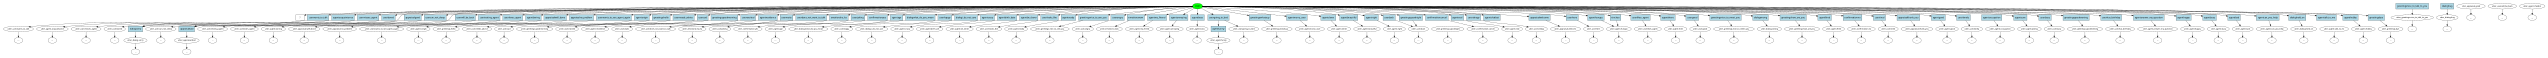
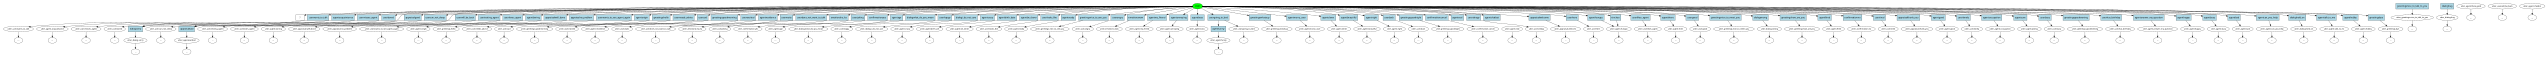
node "utter_appraisal.good": label "utter_appraisal.good" -> "utter_agentthere.good"
edge "START" -> "agentoccupation": added
edge "greetingsgoodnight" -> "utter_user.back": now "greetingsgoodnight" -> "utter_greetings.goodnight"
edge "agenttalk_to_me" -> "utter_agent.talk_to_me": added
edge "agentreal" -> "utter_agent.real": removed
